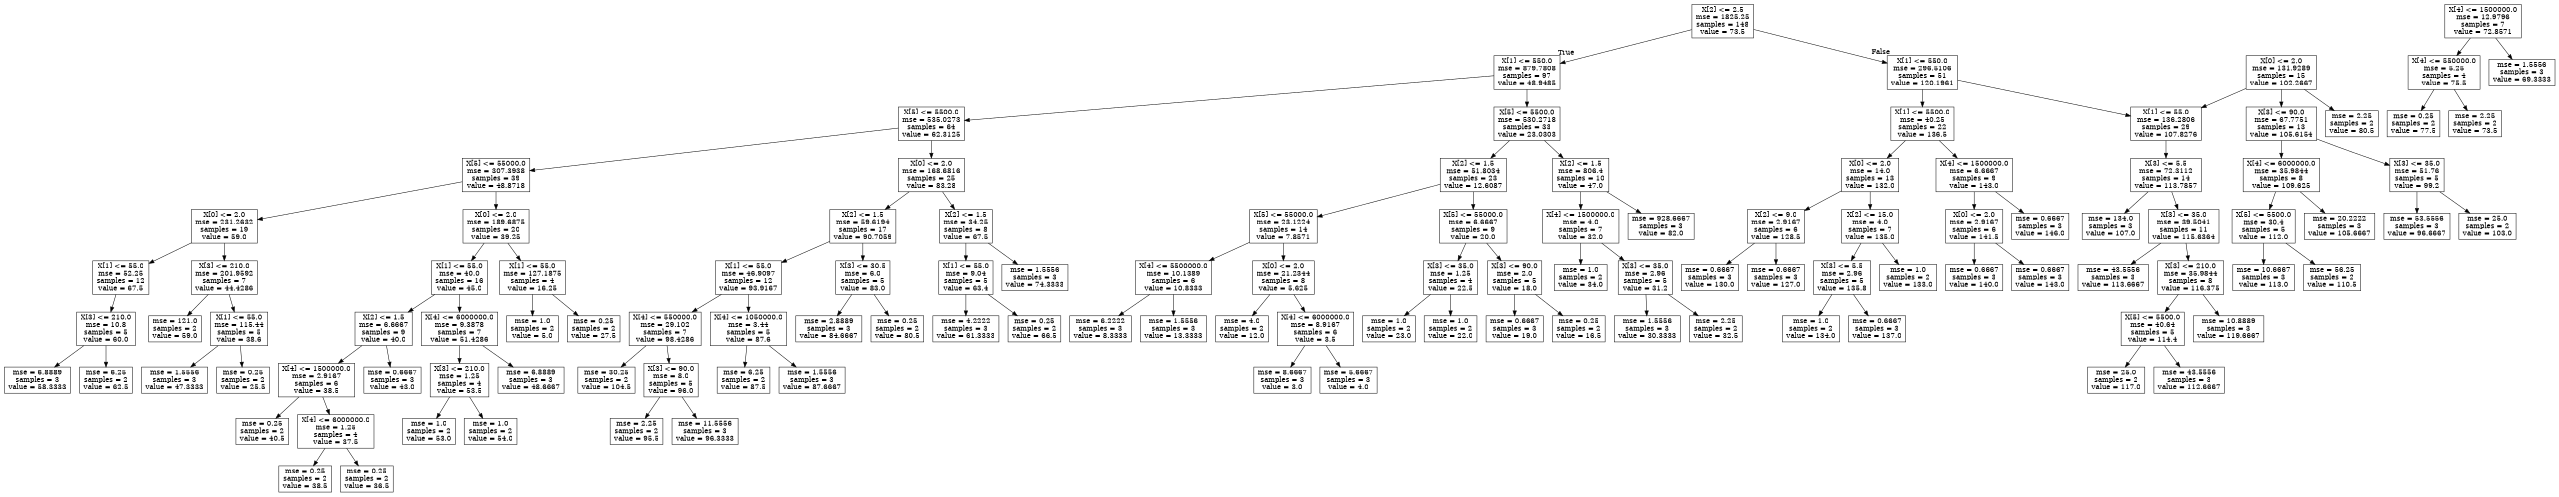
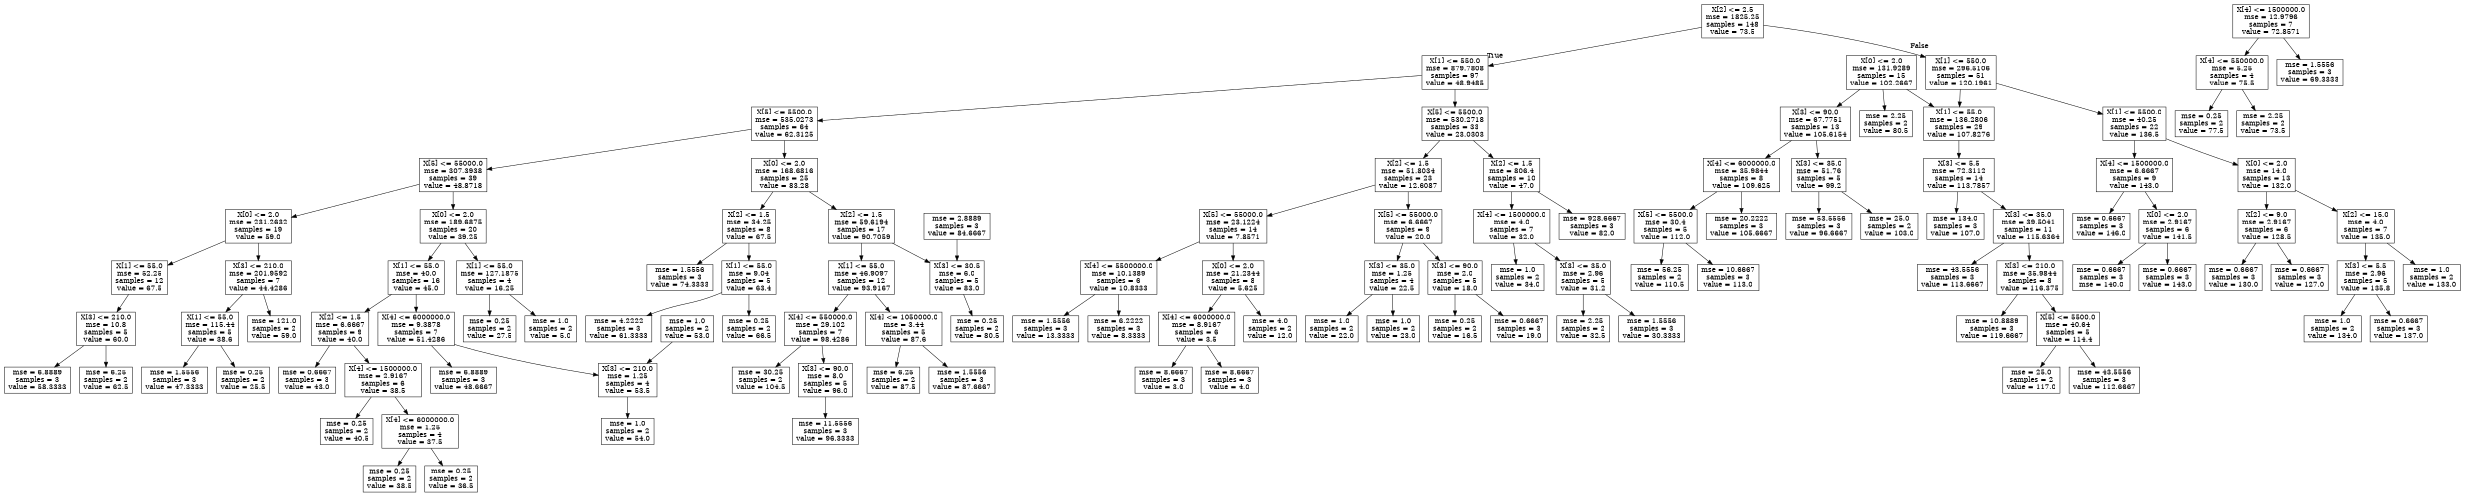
node "mse = 0.6667 samples = 3 value = 140.0": label "mse = 0.6667 samples = 3 value = 140.0" -> "mse = 0.6667 samples = 3 mse = 140.0"
edge "X[3] <= 30.5 mse = 6.0 samples = 5 value = 83.0" -> "mse = 2.8889 samples = 3 value = 84.6667": reversed
node "mse = 5.6667 samples = 3 value = 4.0": label "mse = 5.6667 samples = 3 value = 4.0" -> "mse = 8.6667 samples = 3 value = 4.0"
edge "X[3] <= 210.0 mse = 1.25 samples = 4 value = 53.5" -> "mse = 1.0 samples = 2 value = 53.0": reversed
node "mse = 2.25 samples = 2 value = 95.5": removed
